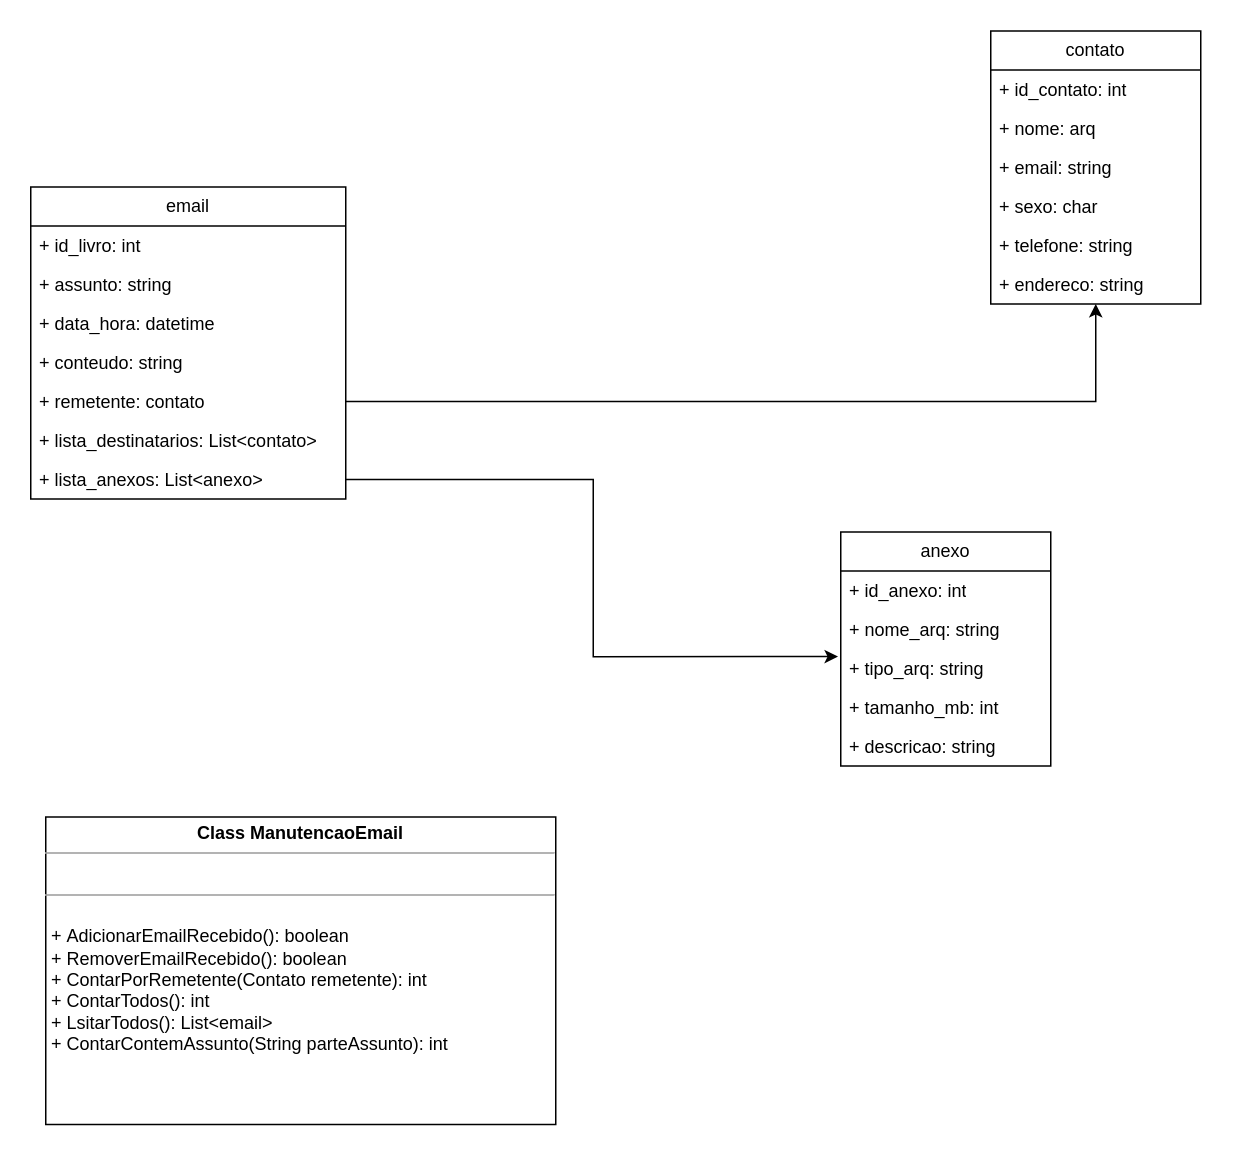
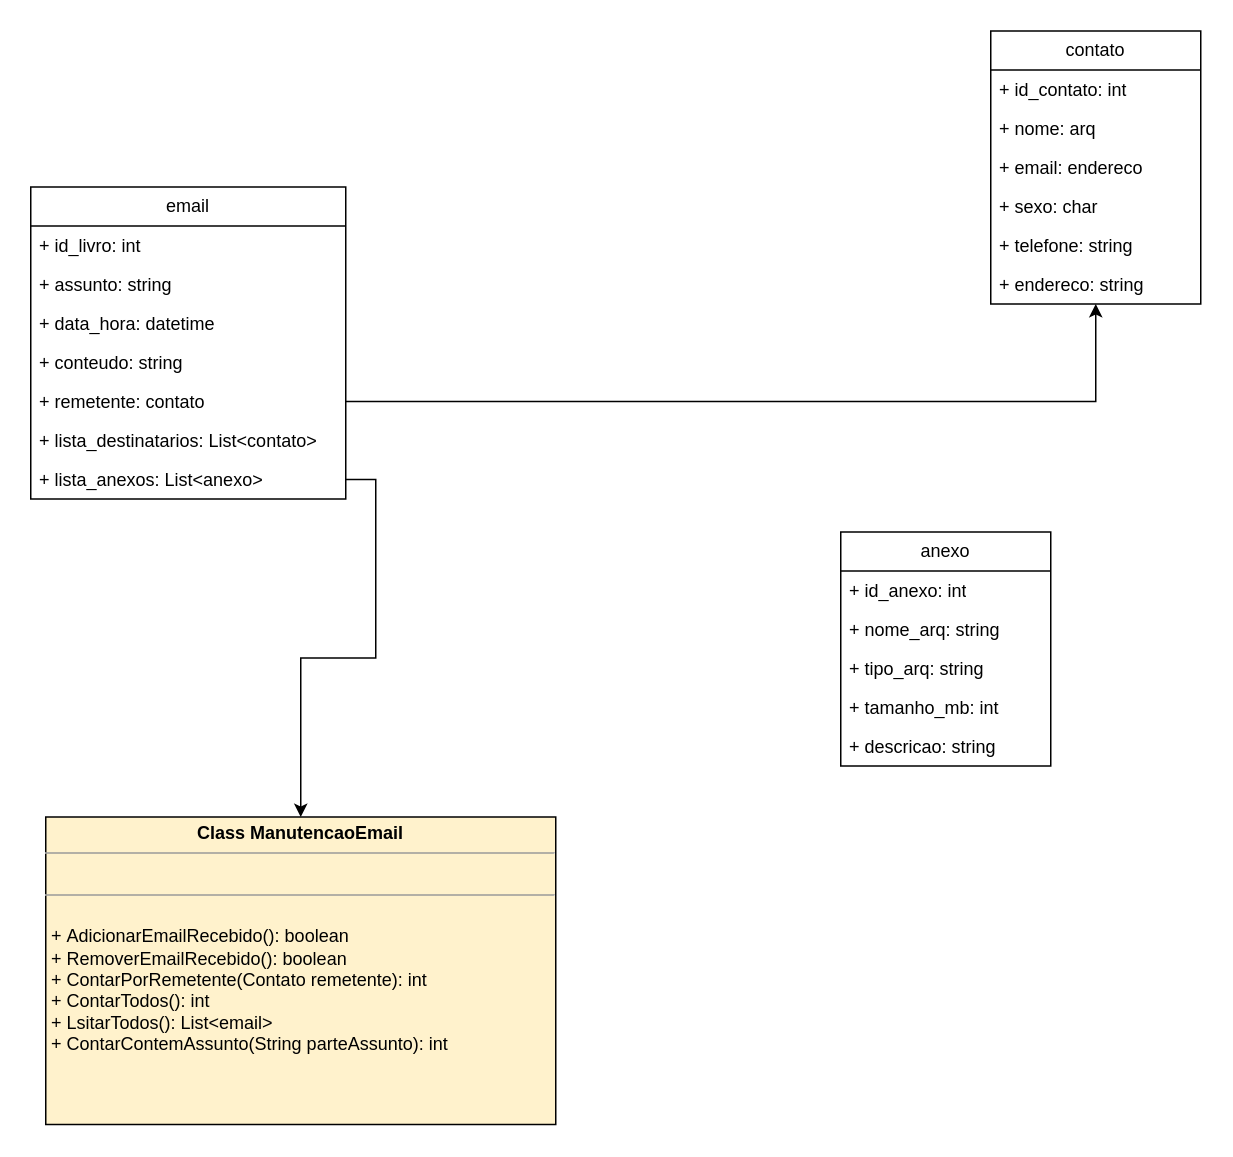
node "+ email: string": label "+ email: string" -> "+ email: endereco"
edge "+ lista_anexos: List<anexo>" -> "+ tipo_arq: string": now "+ lista_anexos: List<anexo>" -> "Class ManutencaoEmail + AdicionarEmailRecebido(): boolean + RemoverEmailRecebido(): boolean + ContarPorRemetente(Contato remetente): int + ContarTodos(): int + LsitarTodos(): List<email> + ContarContemAssunto(String parteAssunto): int"
node "Class ManutencaoEmail + AdicionarEmailRecebido(): boolean + RemoverEmailRecebido(): boolean + ContarPorRemetente(Contato remetente): int + ContarTodos(): int + LsitarTodos(): List<email> + ContarContemAssunto(String parteAssunto): int": fillcolor #ffffff -> #fff2cc
